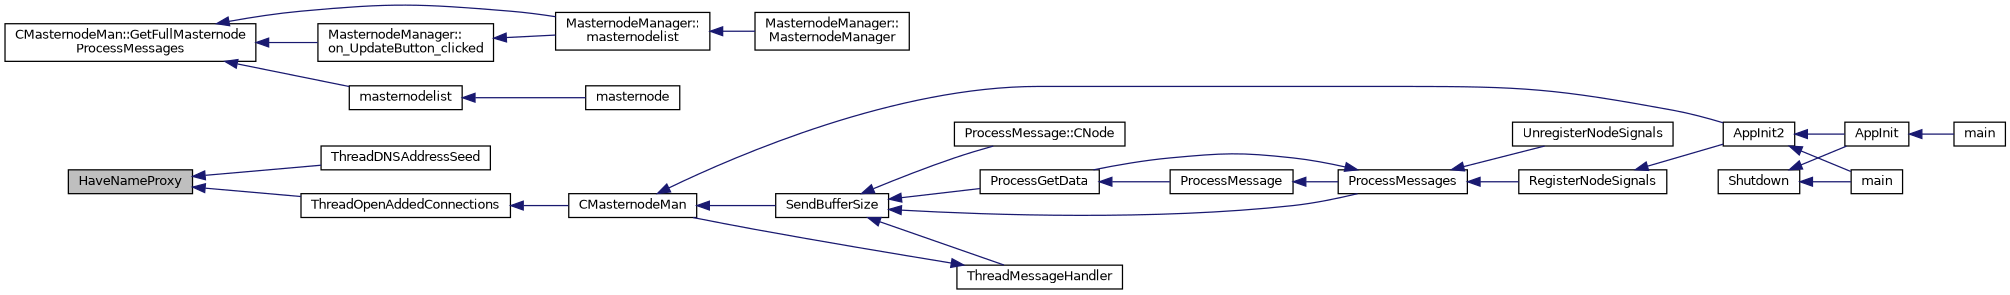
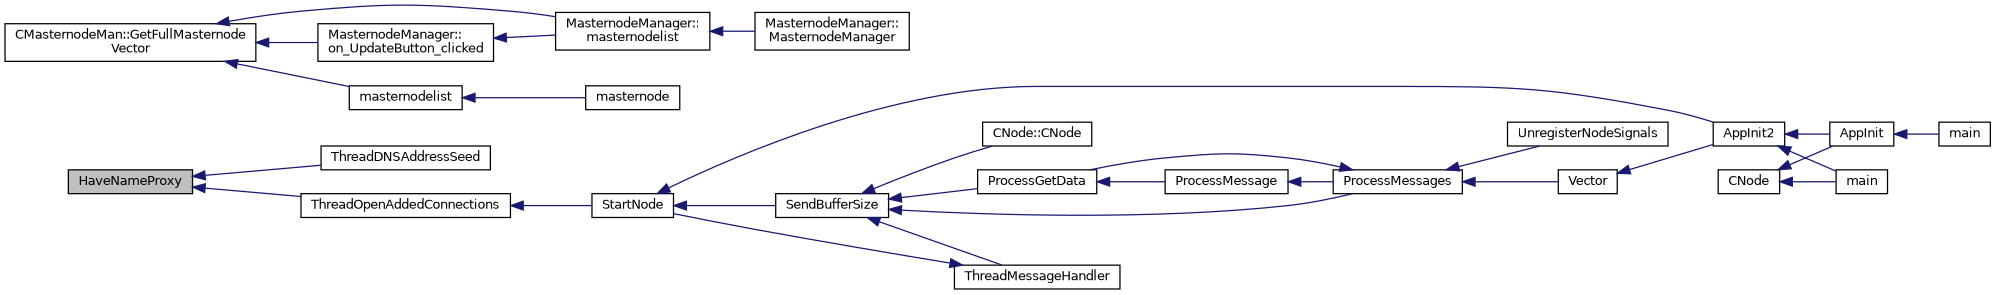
node "CMasternodeMan::GetFullMasternode ProcessMessages": label "CMasternodeMan::GetFullMasternode ProcessMessages" -> "CMasternodeMan::GetFullMasternode Vector"
node "ProcessMessage::CNode": label "ProcessMessage::CNode" -> "CNode::CNode"
node "RegisterNodeSignals": label "RegisterNodeSignals" -> "Vector"
node "Shutdown": label "Shutdown" -> "CNode"
node "CMasternodeMan": label "CMasternodeMan" -> "StartNode"
